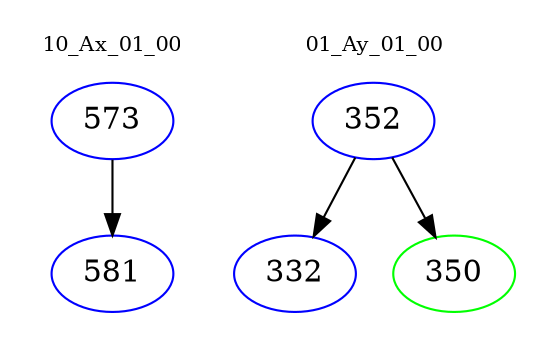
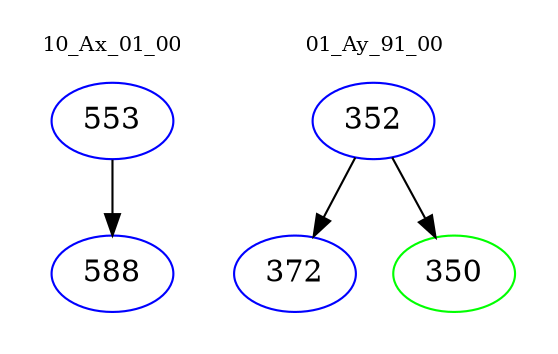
cluster "01_Ay_01_00": label "01_Ay_01_00" -> "01_Ay_91_00"
node "573": label "573" -> "553"
node "581": label "581" -> "588"
node "332": label "332" -> "372"
